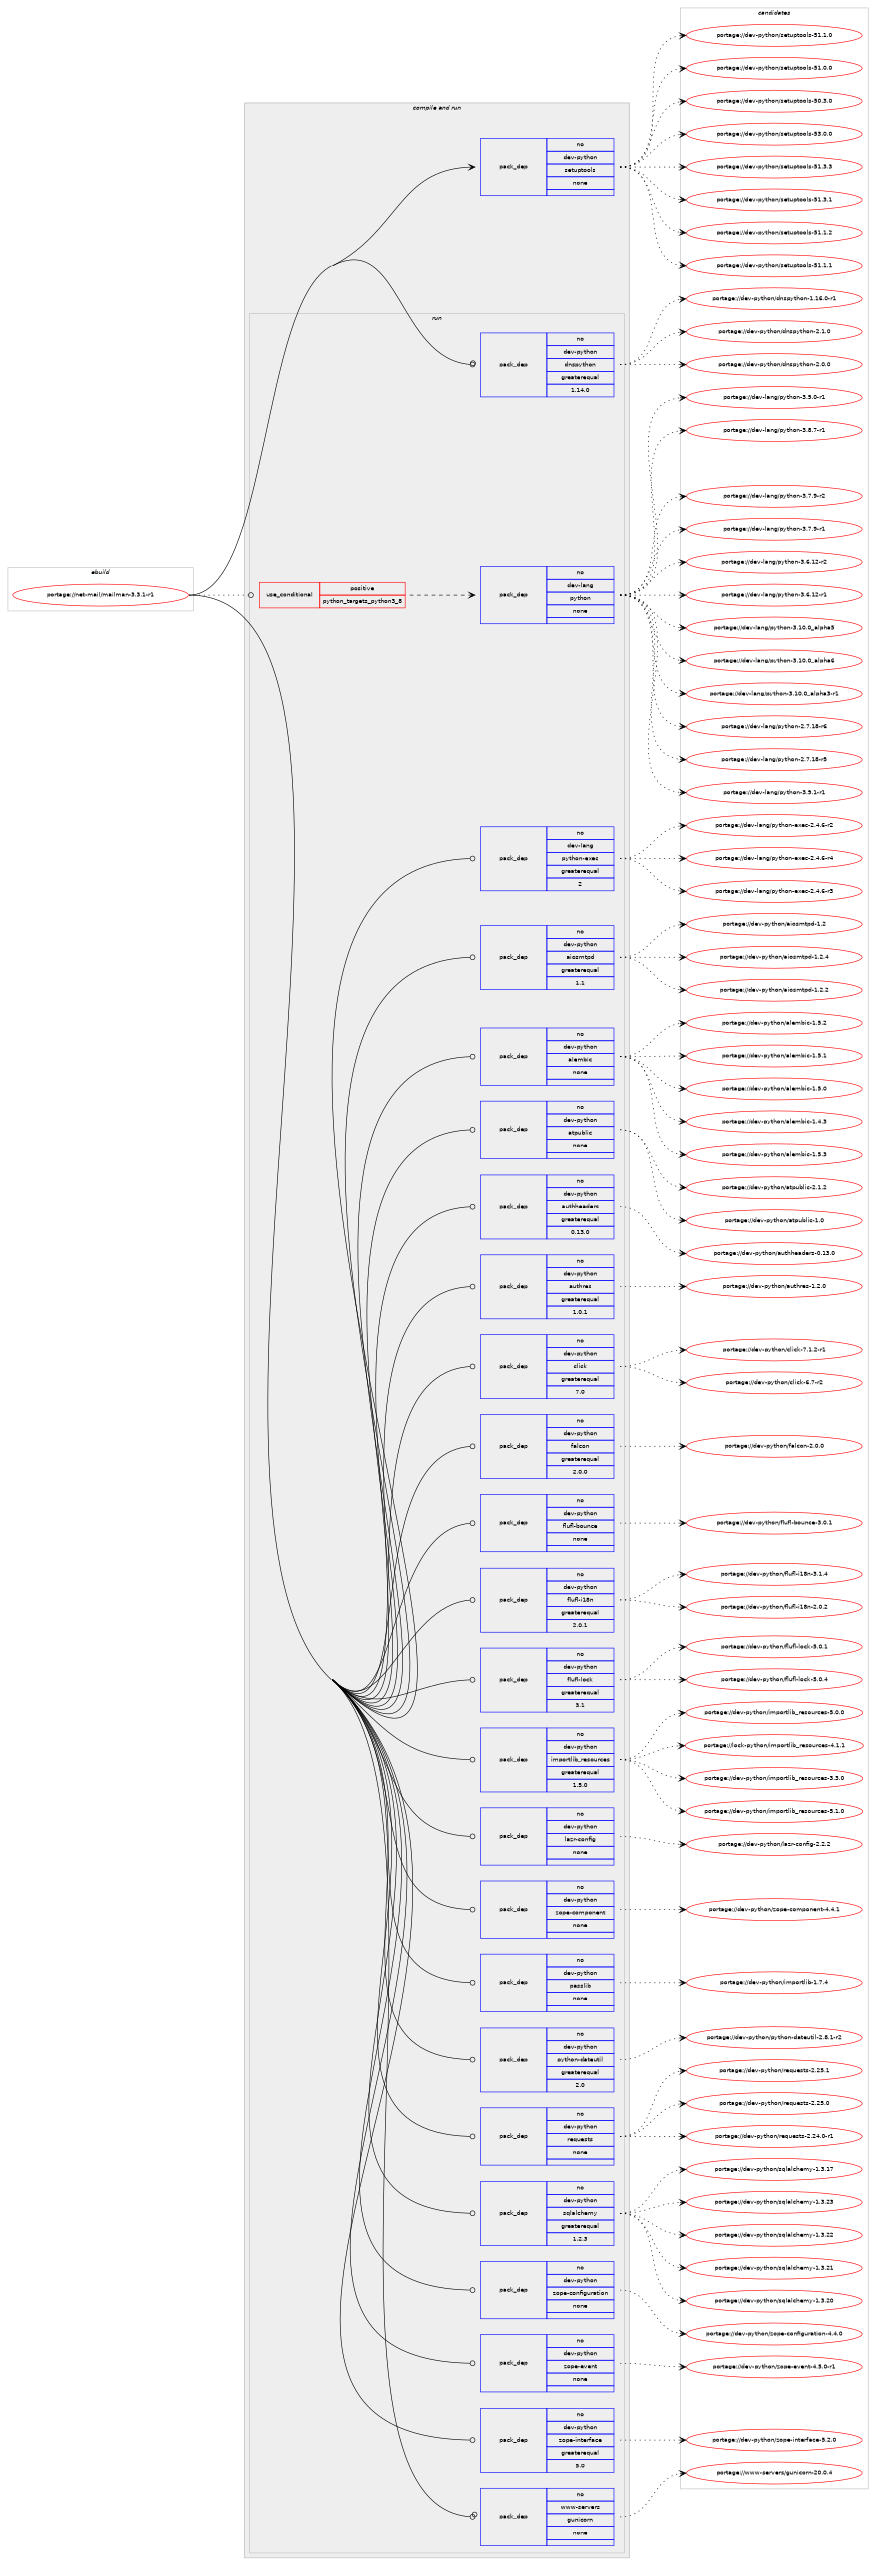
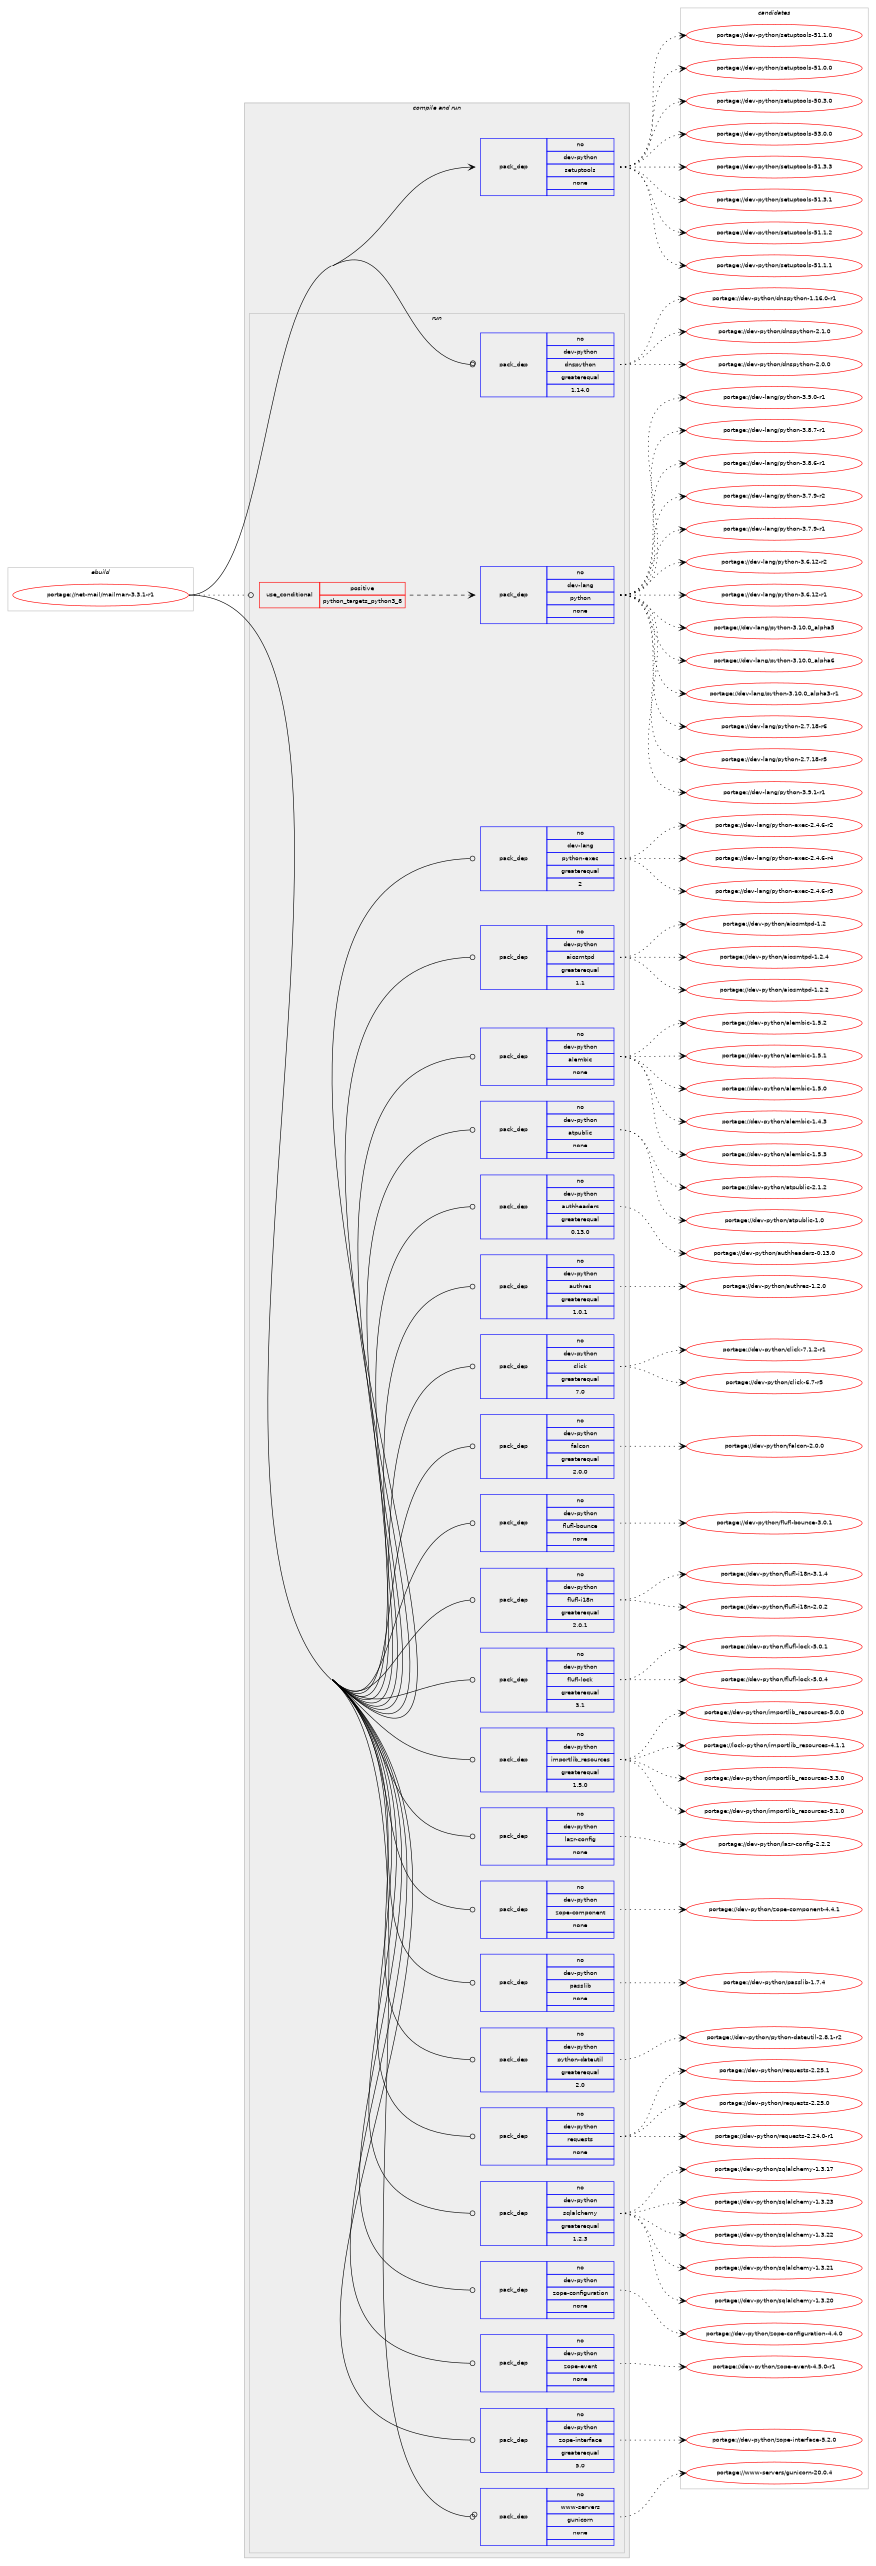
node "portage://dev-lang/python-3.8.6-r1": added
node "portage://dev-python/click-6.7-r2": label "portage://dev-python/click-6.7-r2" -> "portage://dev-python/click-6.7-r5"
node "portage://dev-python/importlib-1.7.4": label "portage://dev-python/importlib-1.7.4" -> "portage://dev-python/passlib-1.7.4"
